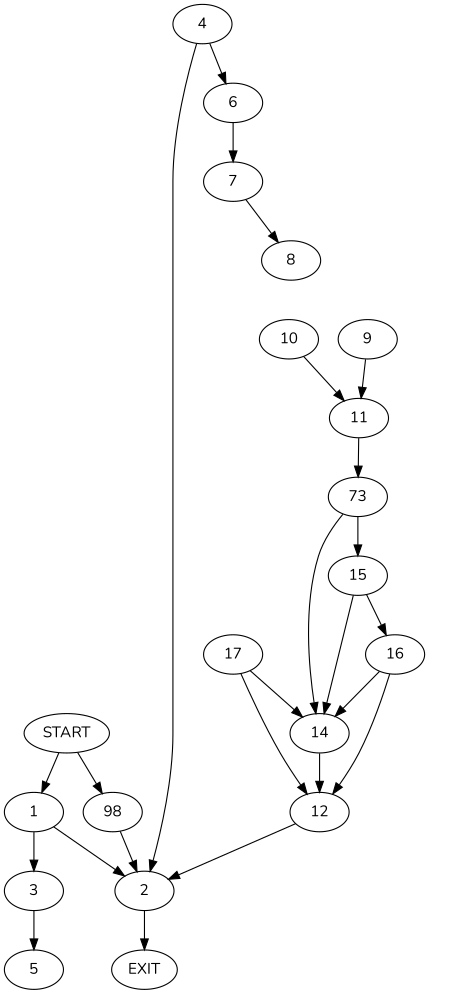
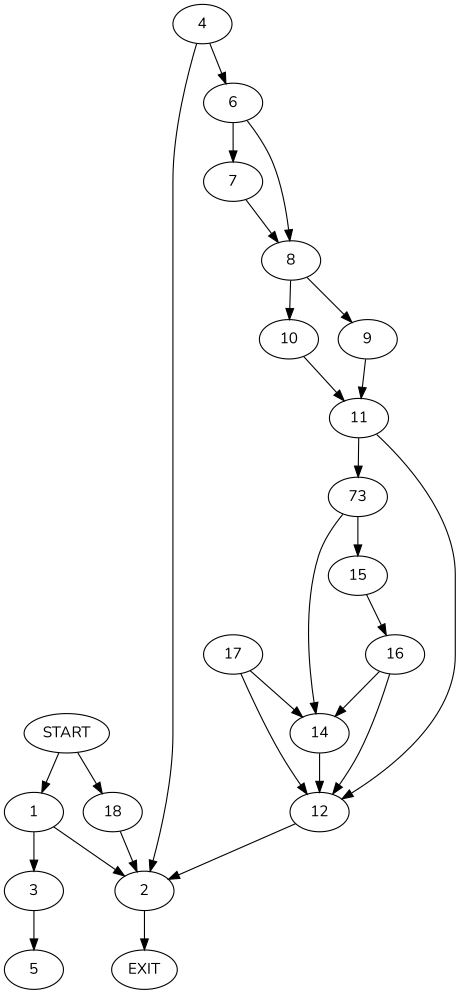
edge "6" -> "8": added
edge "8" -> "10": added
edge "8" -> "9": added
edge "11" -> "12": added
edge "15" -> "14": removed
node "98": label "98" -> "18"
